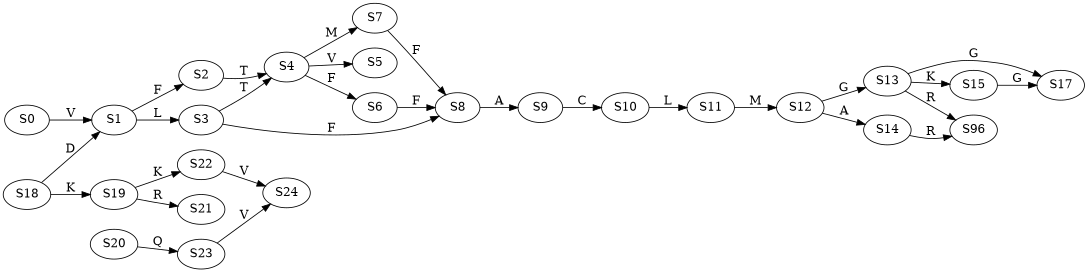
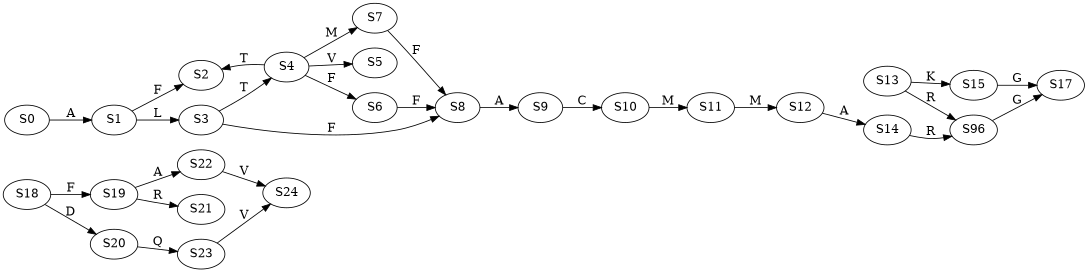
edge "S13" -> "S17": now "S96" -> "S17"
edge "S2" -> "S4": reversed
edge "S12" -> "S13": removed, label "G"
edge "S10" -> "S11": label "L" -> "M"
edge "S0" -> "S1": label "V" -> "A"
edge "S18" -> "S1": now "S18" -> "S20"
edge "S19" -> "S22": label "K" -> "A"
edge "S18" -> "S19": label "K" -> "F"
